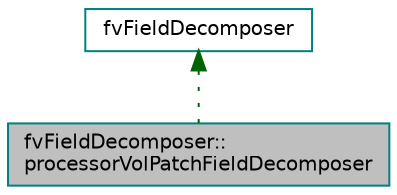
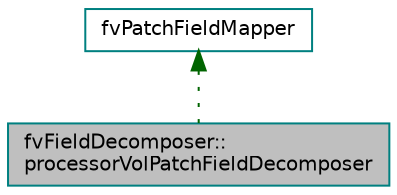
node "fvFieldDecomposer": label "fvFieldDecomposer" -> "fvPatchFieldMapper"
